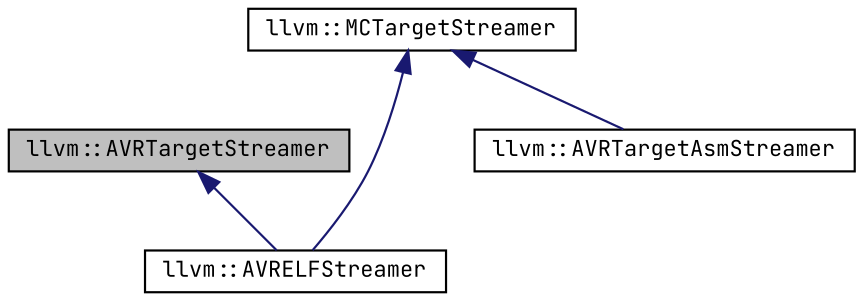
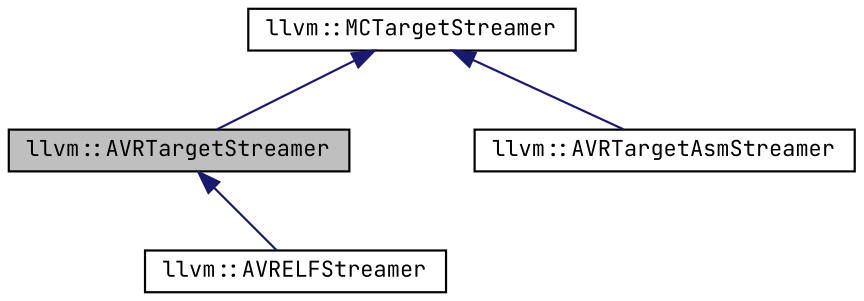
edge "llvm::AVRELFStreamer" -> "llvm::MCTargetStreamer": now "llvm::AVRTargetStreamer" -> "llvm::MCTargetStreamer"
